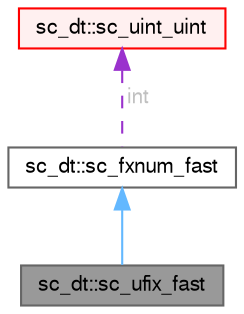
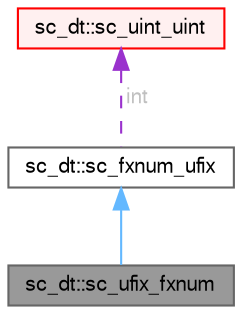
node "sc_dt::sc_fxnum_fast": label "sc_dt::sc_fxnum_fast" -> "sc_dt::sc_fxnum_ufix"
node "sc_dt::sc_ufix_fast": label "sc_dt::sc_ufix_fast" -> "sc_dt::sc_ufix_fxnum"
